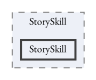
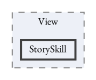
cluster "StorySkill": label "StorySkill" -> "View"
